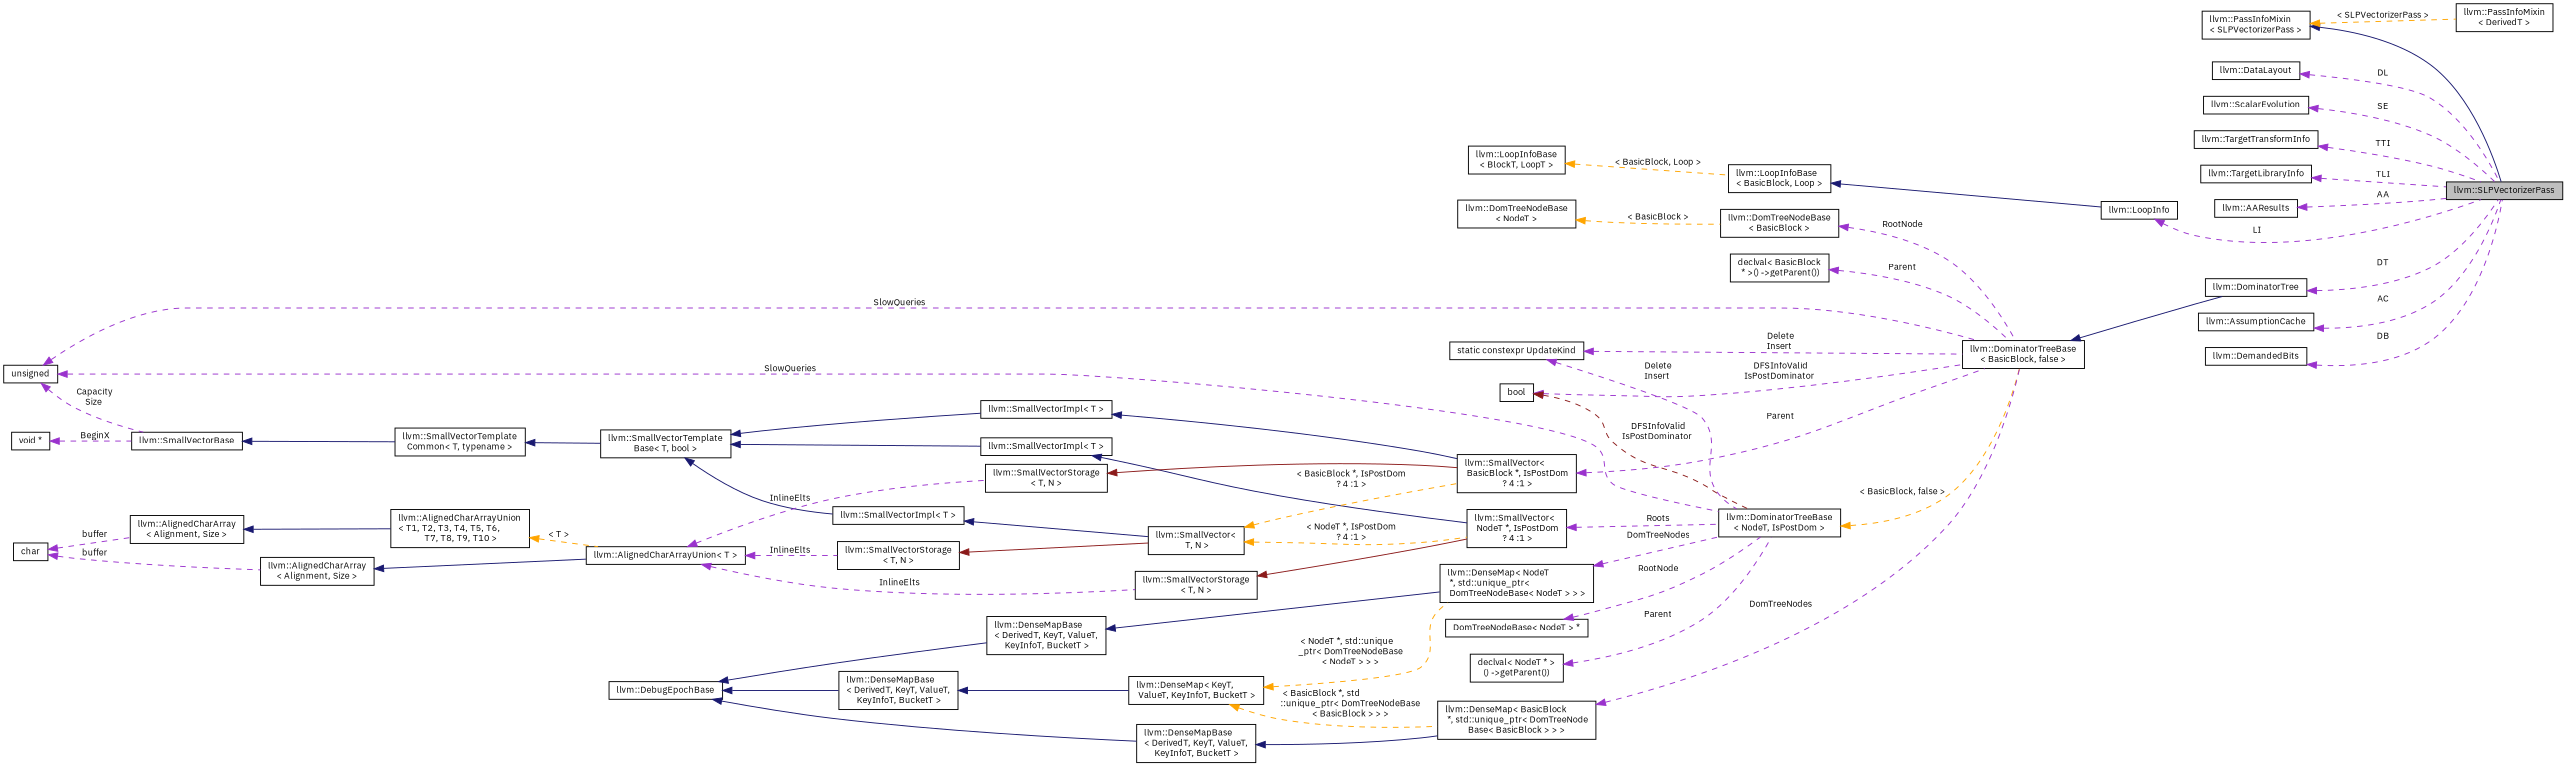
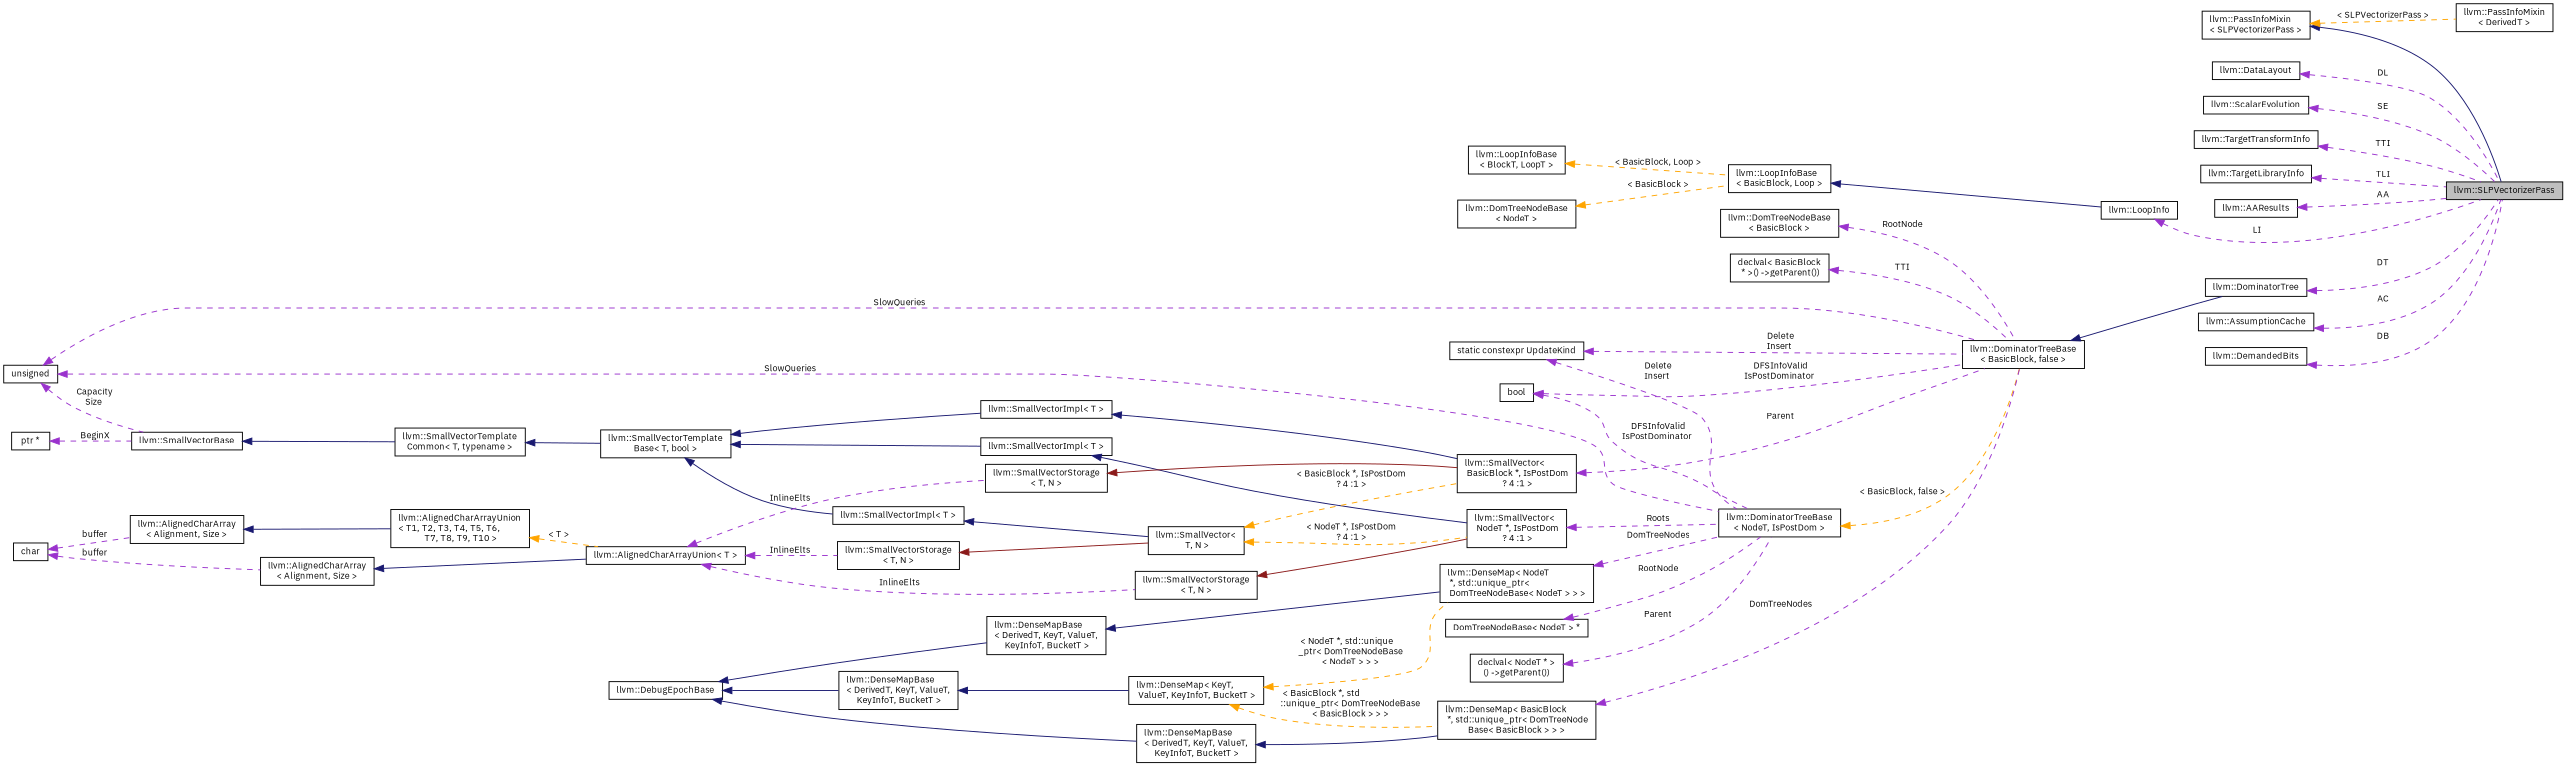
edge "llvm::DomTreeNodeBase < BasicBlock >" -> "llvm::DomTreeNodeBase < NodeT >": now "llvm::LoopInfoBase < BasicBlock, Loop >" -> "llvm::DomTreeNodeBase < NodeT >"
edge "llvm::DominatorTreeBase < BasicBlock, false >" -> "declval< BasicBlock * >() ->getParent())": label " Parent" -> " TTI"
node "void *": label "void *" -> "ptr *"
edge "llvm::DominatorTreeBase < NodeT, IsPostDom >" -> "bool": color firebrick4 -> darkorchid3
